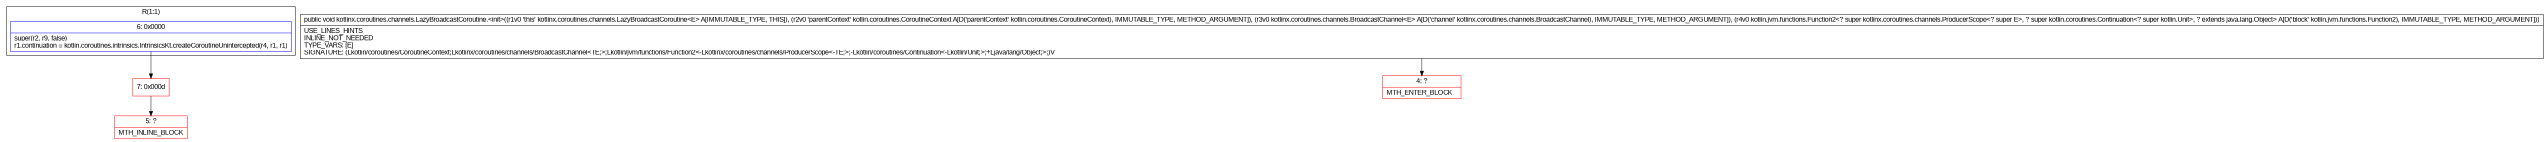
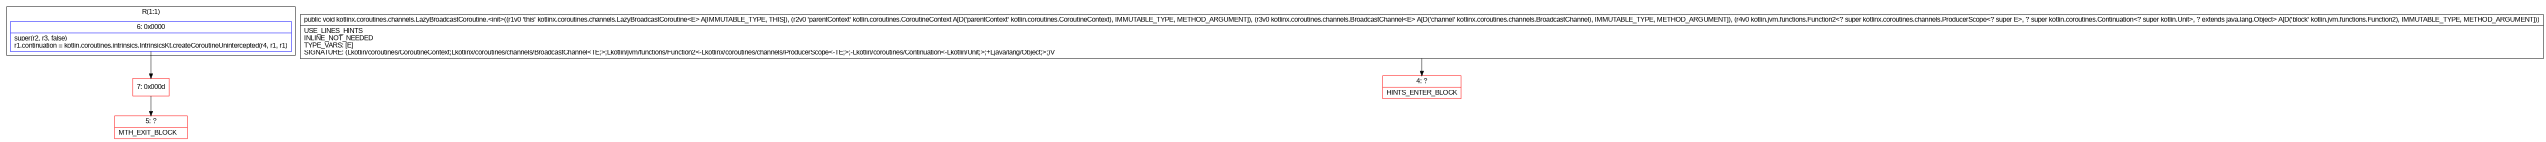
node "6: 0x0000": text "super(r2, r9, false)" -> "super(r2, r3, false)"
node "4: ?": text "MTH_ENTER_BLOCK" -> "HINTS_ENTER_BLOCK"
node "5: ?": text "MTH_INLINE_BLOCK" -> "MTH_EXIT_BLOCK"
